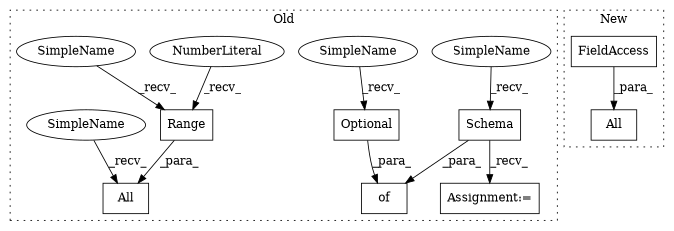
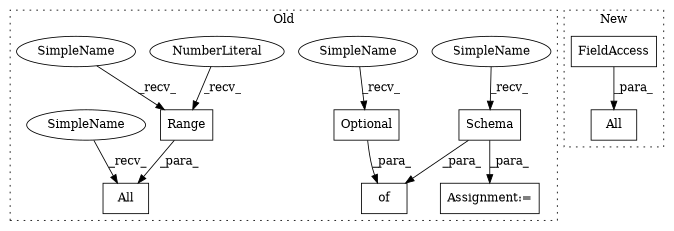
edge "Schema" -> "Assignment:=": label "_recv_" -> "_para_"
